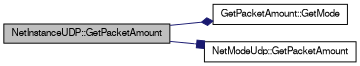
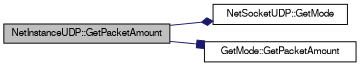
node "GetPacketAmount::GetMode": label "GetPacketAmount::GetMode" -> "NetSocketUDP::GetMode"
node "NetModeUdp::GetPacketAmount": label "NetModeUdp::GetPacketAmount" -> "GetMode::GetPacketAmount"
